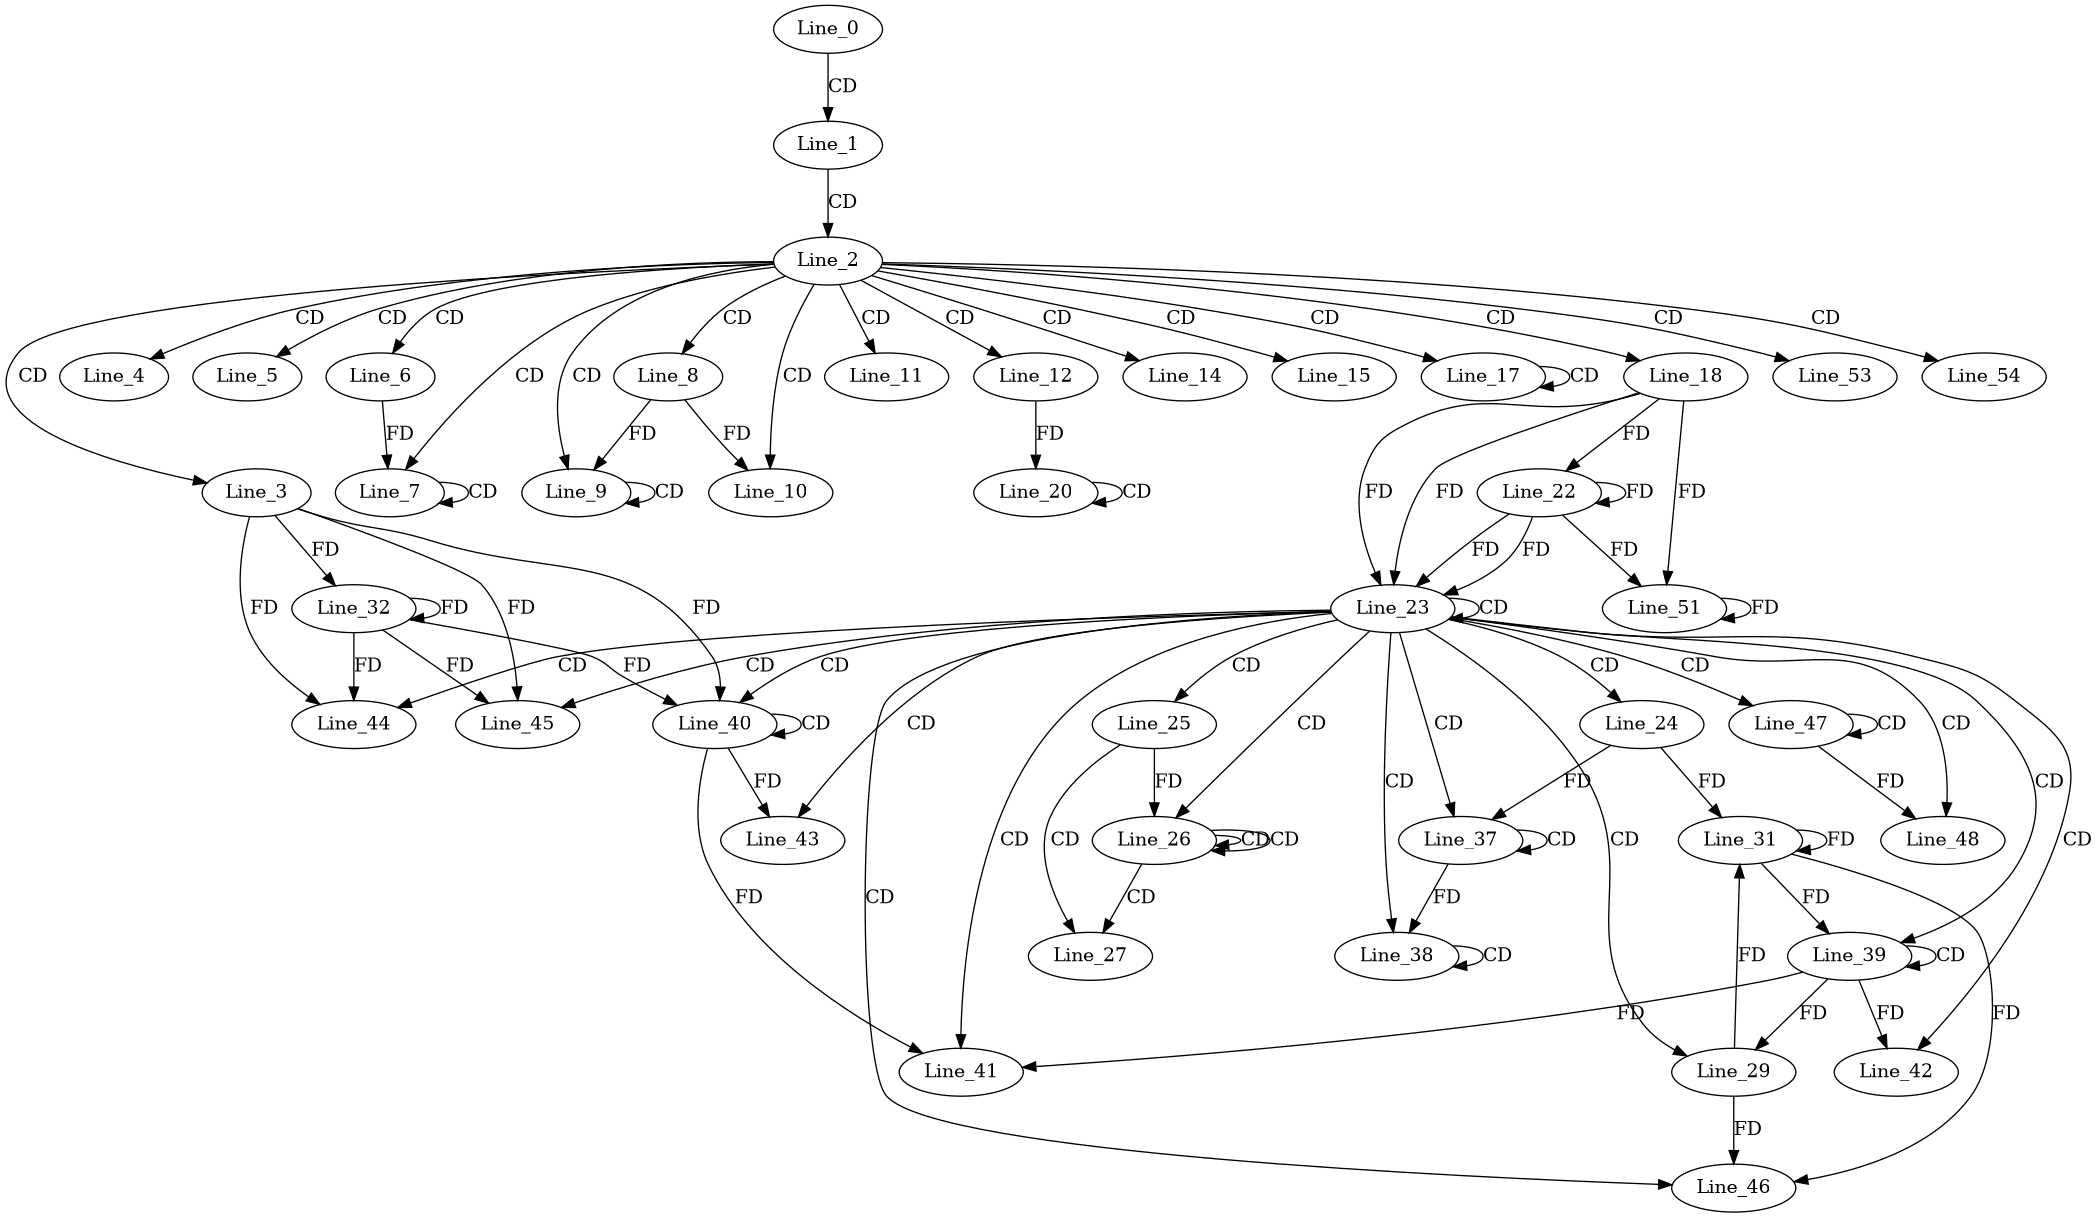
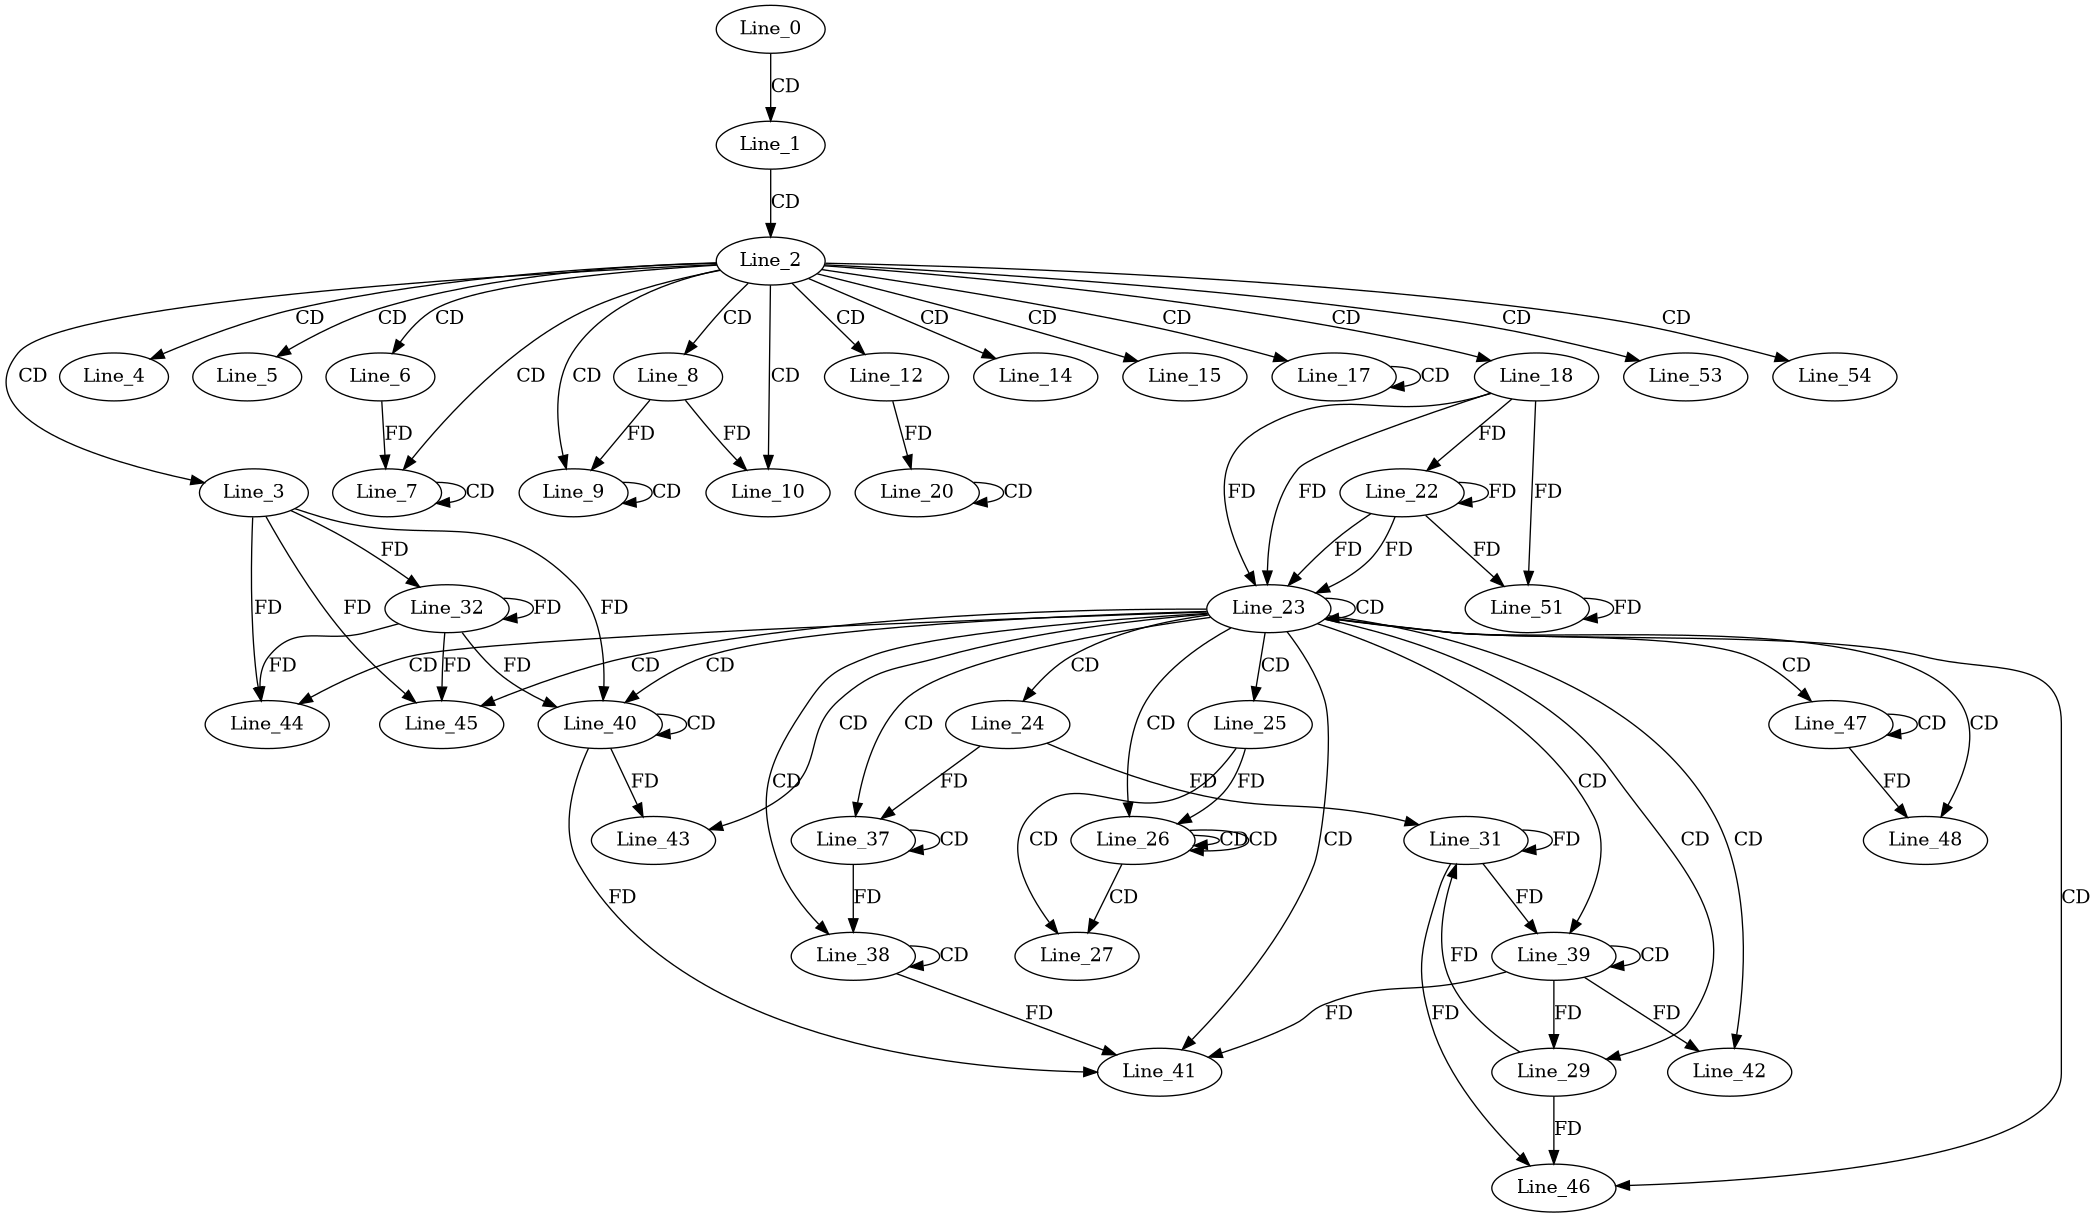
node "Line_11": removed
edge "Line_38" -> "Line_41": added, label "FD"
